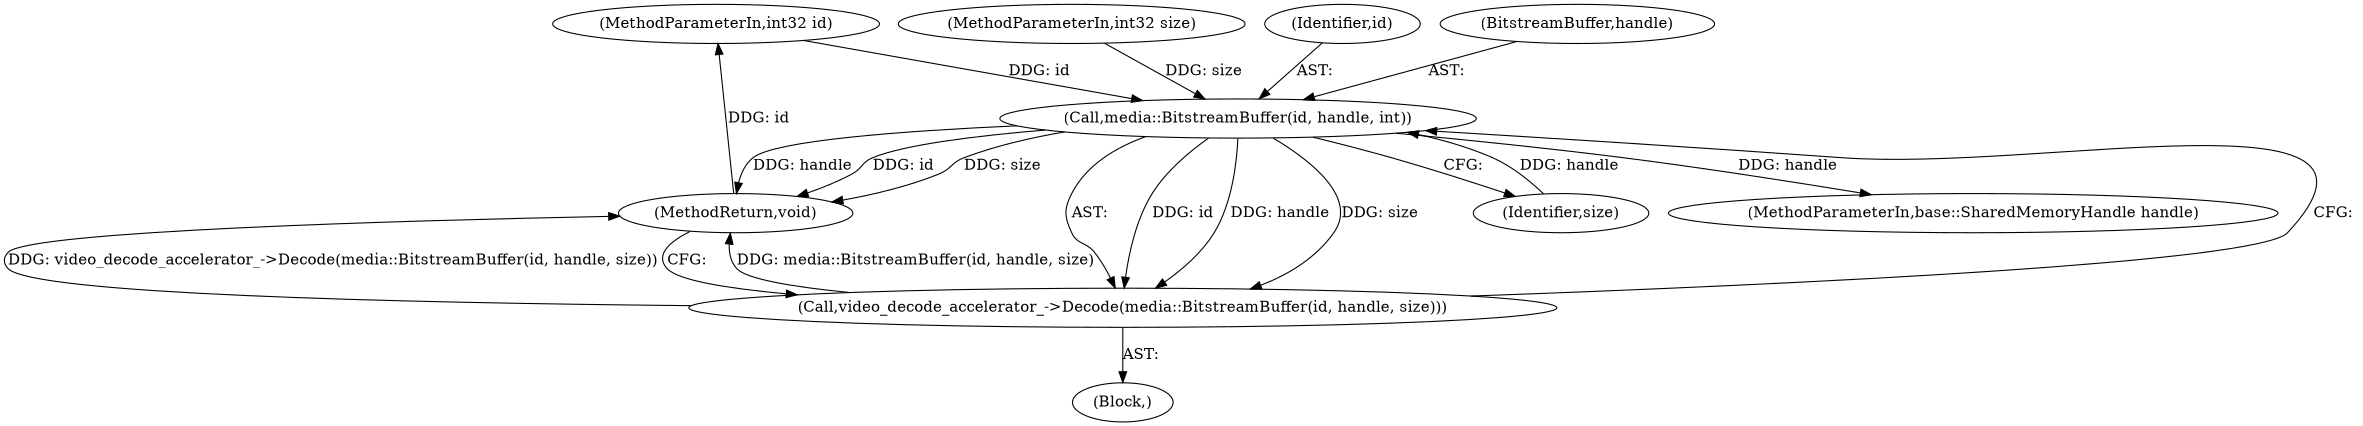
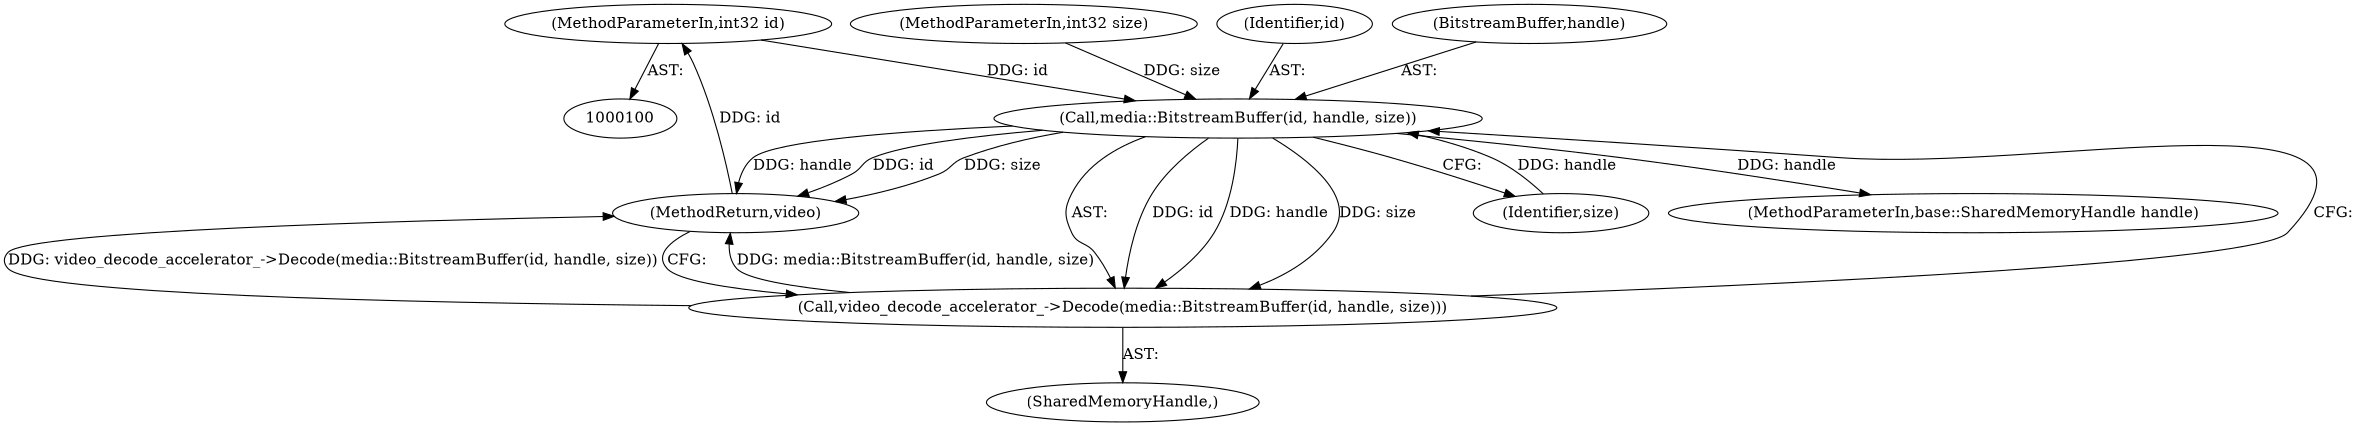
node "1000100": added
node "(Call,media::BitstreamBuffer(id, handle, int))": label "(Call,media::BitstreamBuffer(id, handle, int))" -> "(Call,media::BitstreamBuffer(id, handle, size))"
node "(MethodReturn,void)": label "(MethodReturn,void)" -> "(MethodReturn,video)"
node "(Block,)": label "(Block,)" -> "(SharedMemoryHandle,)"
